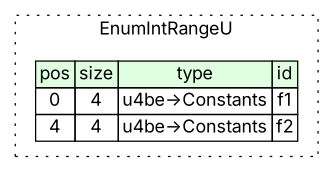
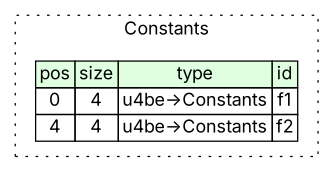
cluster "EnumIntRangeU": label "EnumIntRangeU" -> "Constants"
